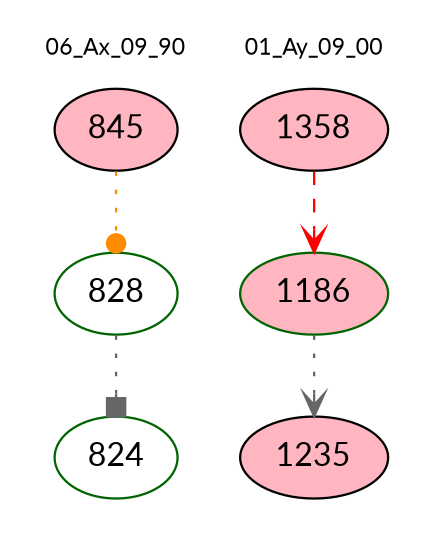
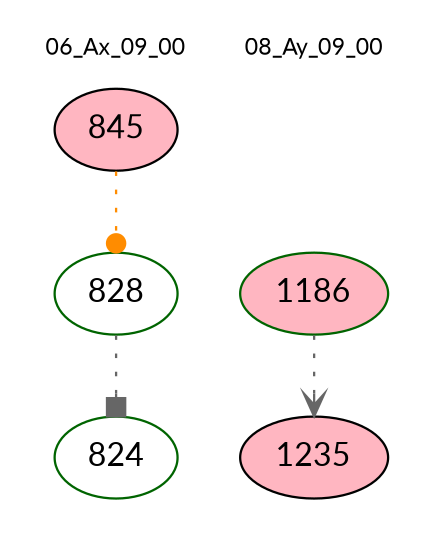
cluster "06_Ax_09_90": label "06_Ax_09_90" -> "06_Ax_09_00"
cluster "01_Ay_09_00": label "01_Ay_09_00" -> "08_Ay_09_00"
node "1358": removed
